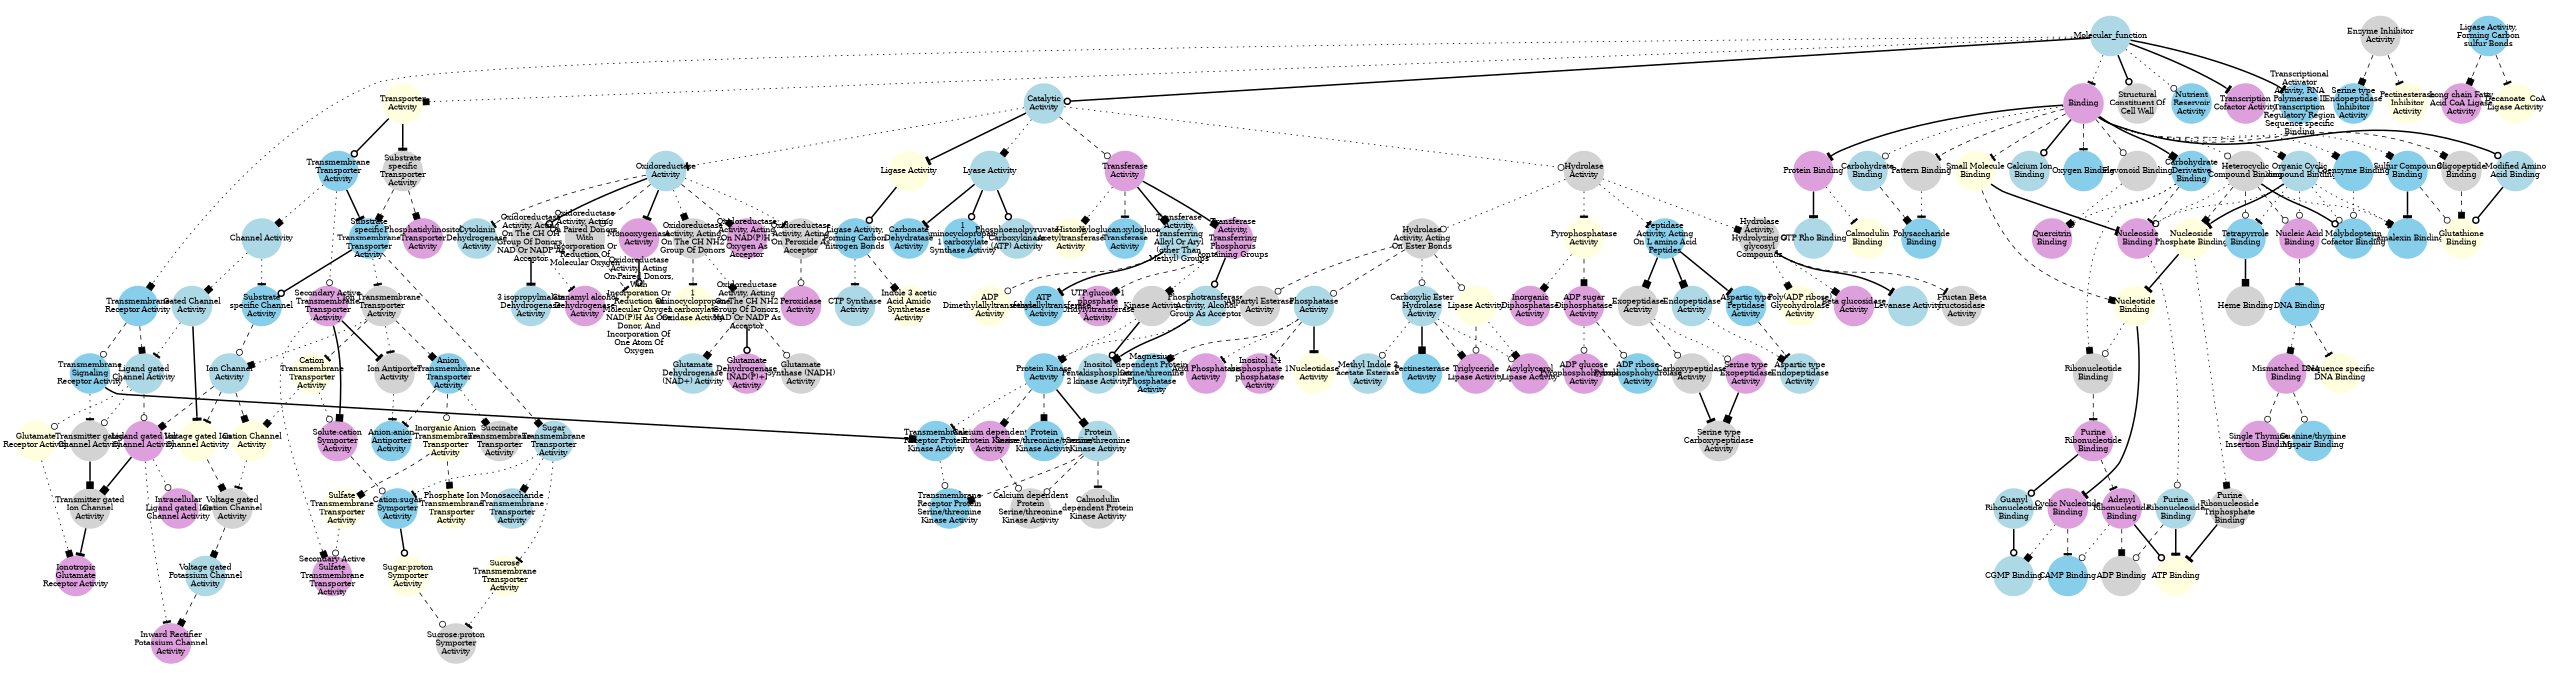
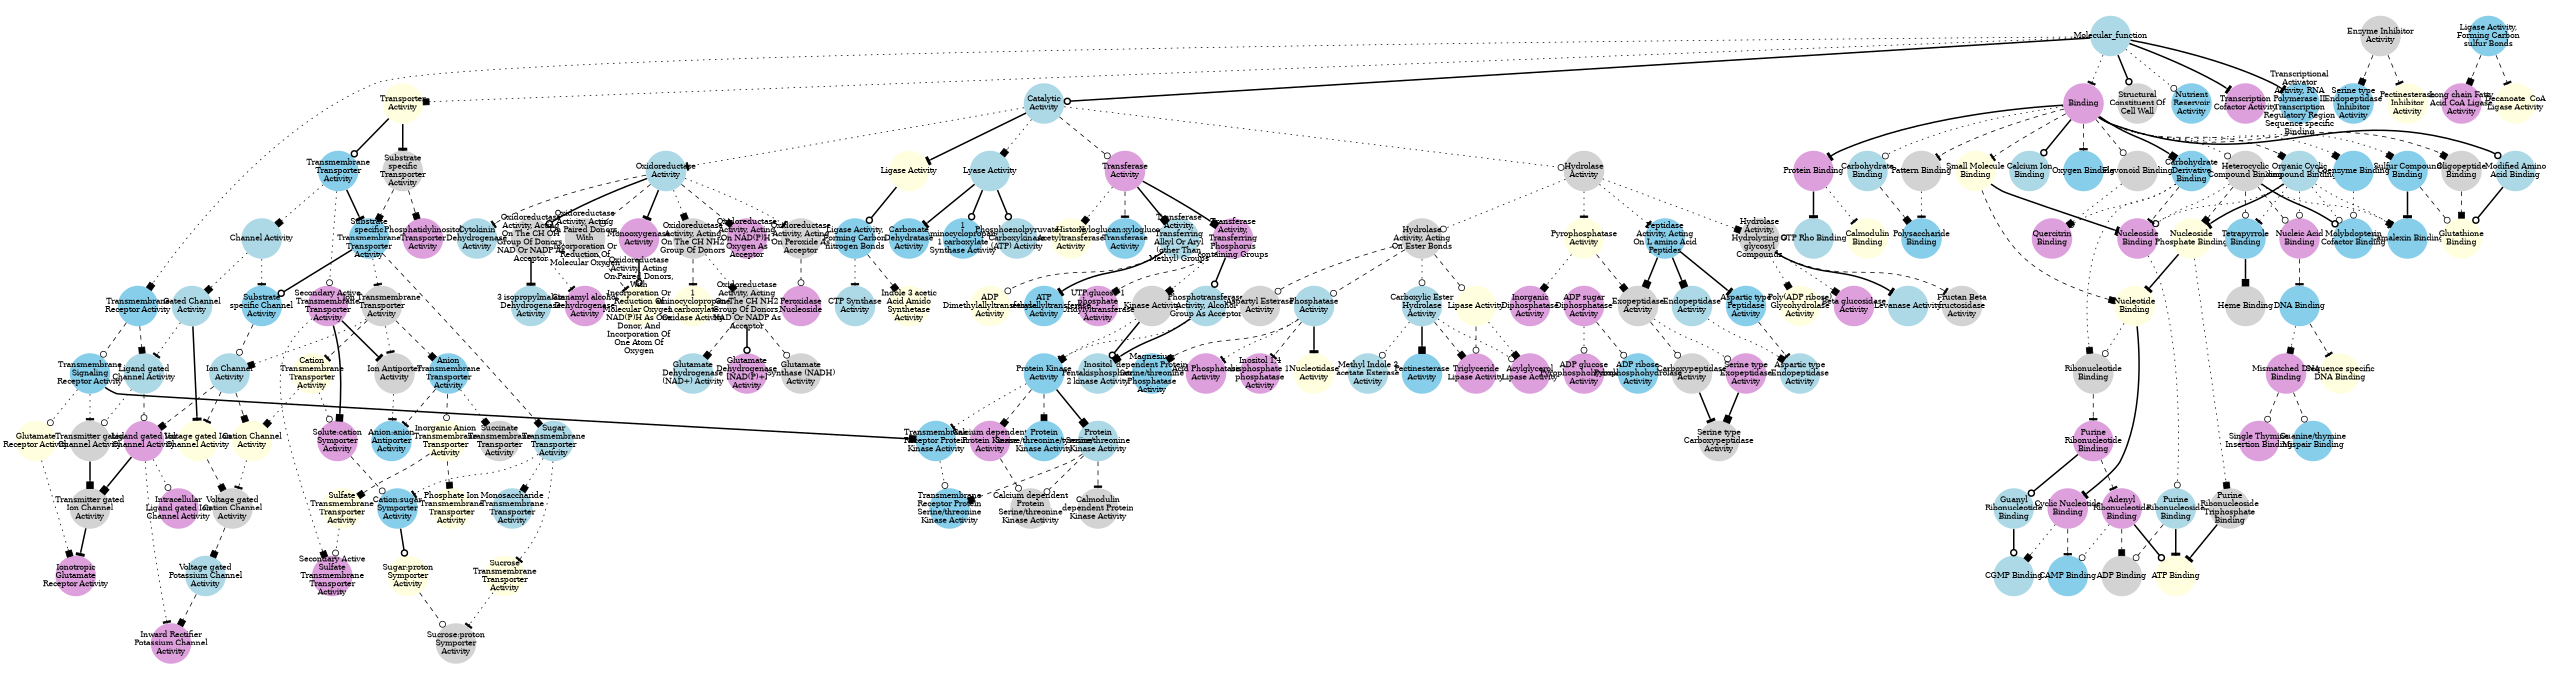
edge "Pyrophosphatase Activity" -> "ADP sugar Diphosphatase Activity": now "Pyrophosphatase Activity" -> "Exopeptidase Activity"
node "Peroxidase Activity": label "Peroxidase Activity" -> "Peroxidase Nucleoside"
edge "Ligand gated Channel Activity" -> "Glutamate Receptor Activity": now "Transmembrane Signaling Receptor Activity" -> "Glutamate Receptor Activity"
